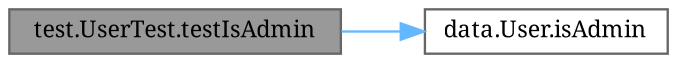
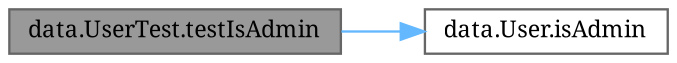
node "test.UserTest.testIsAdmin": label "test.UserTest.testIsAdmin" -> "data.UserTest.testIsAdmin"
